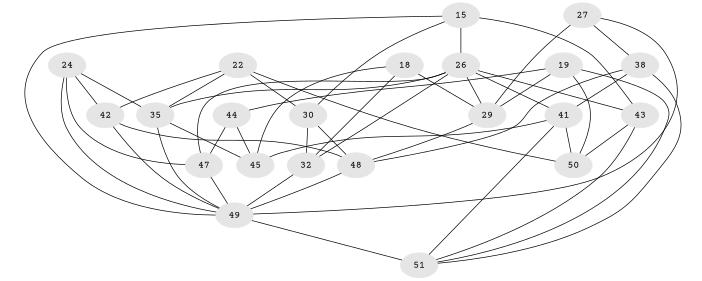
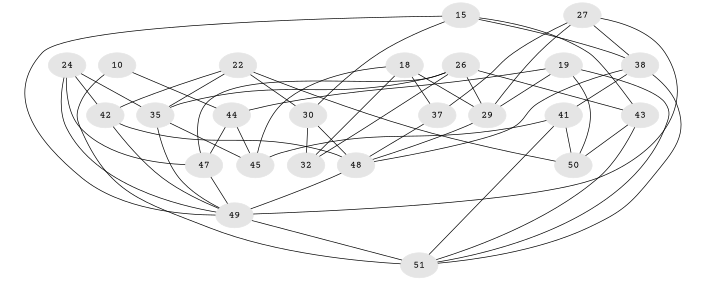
edge "15" -- "26": now "15" -- "38"
node "10": added
edge "26" -- "41": removed
node "37": added
edge "32" -- "49": removed
